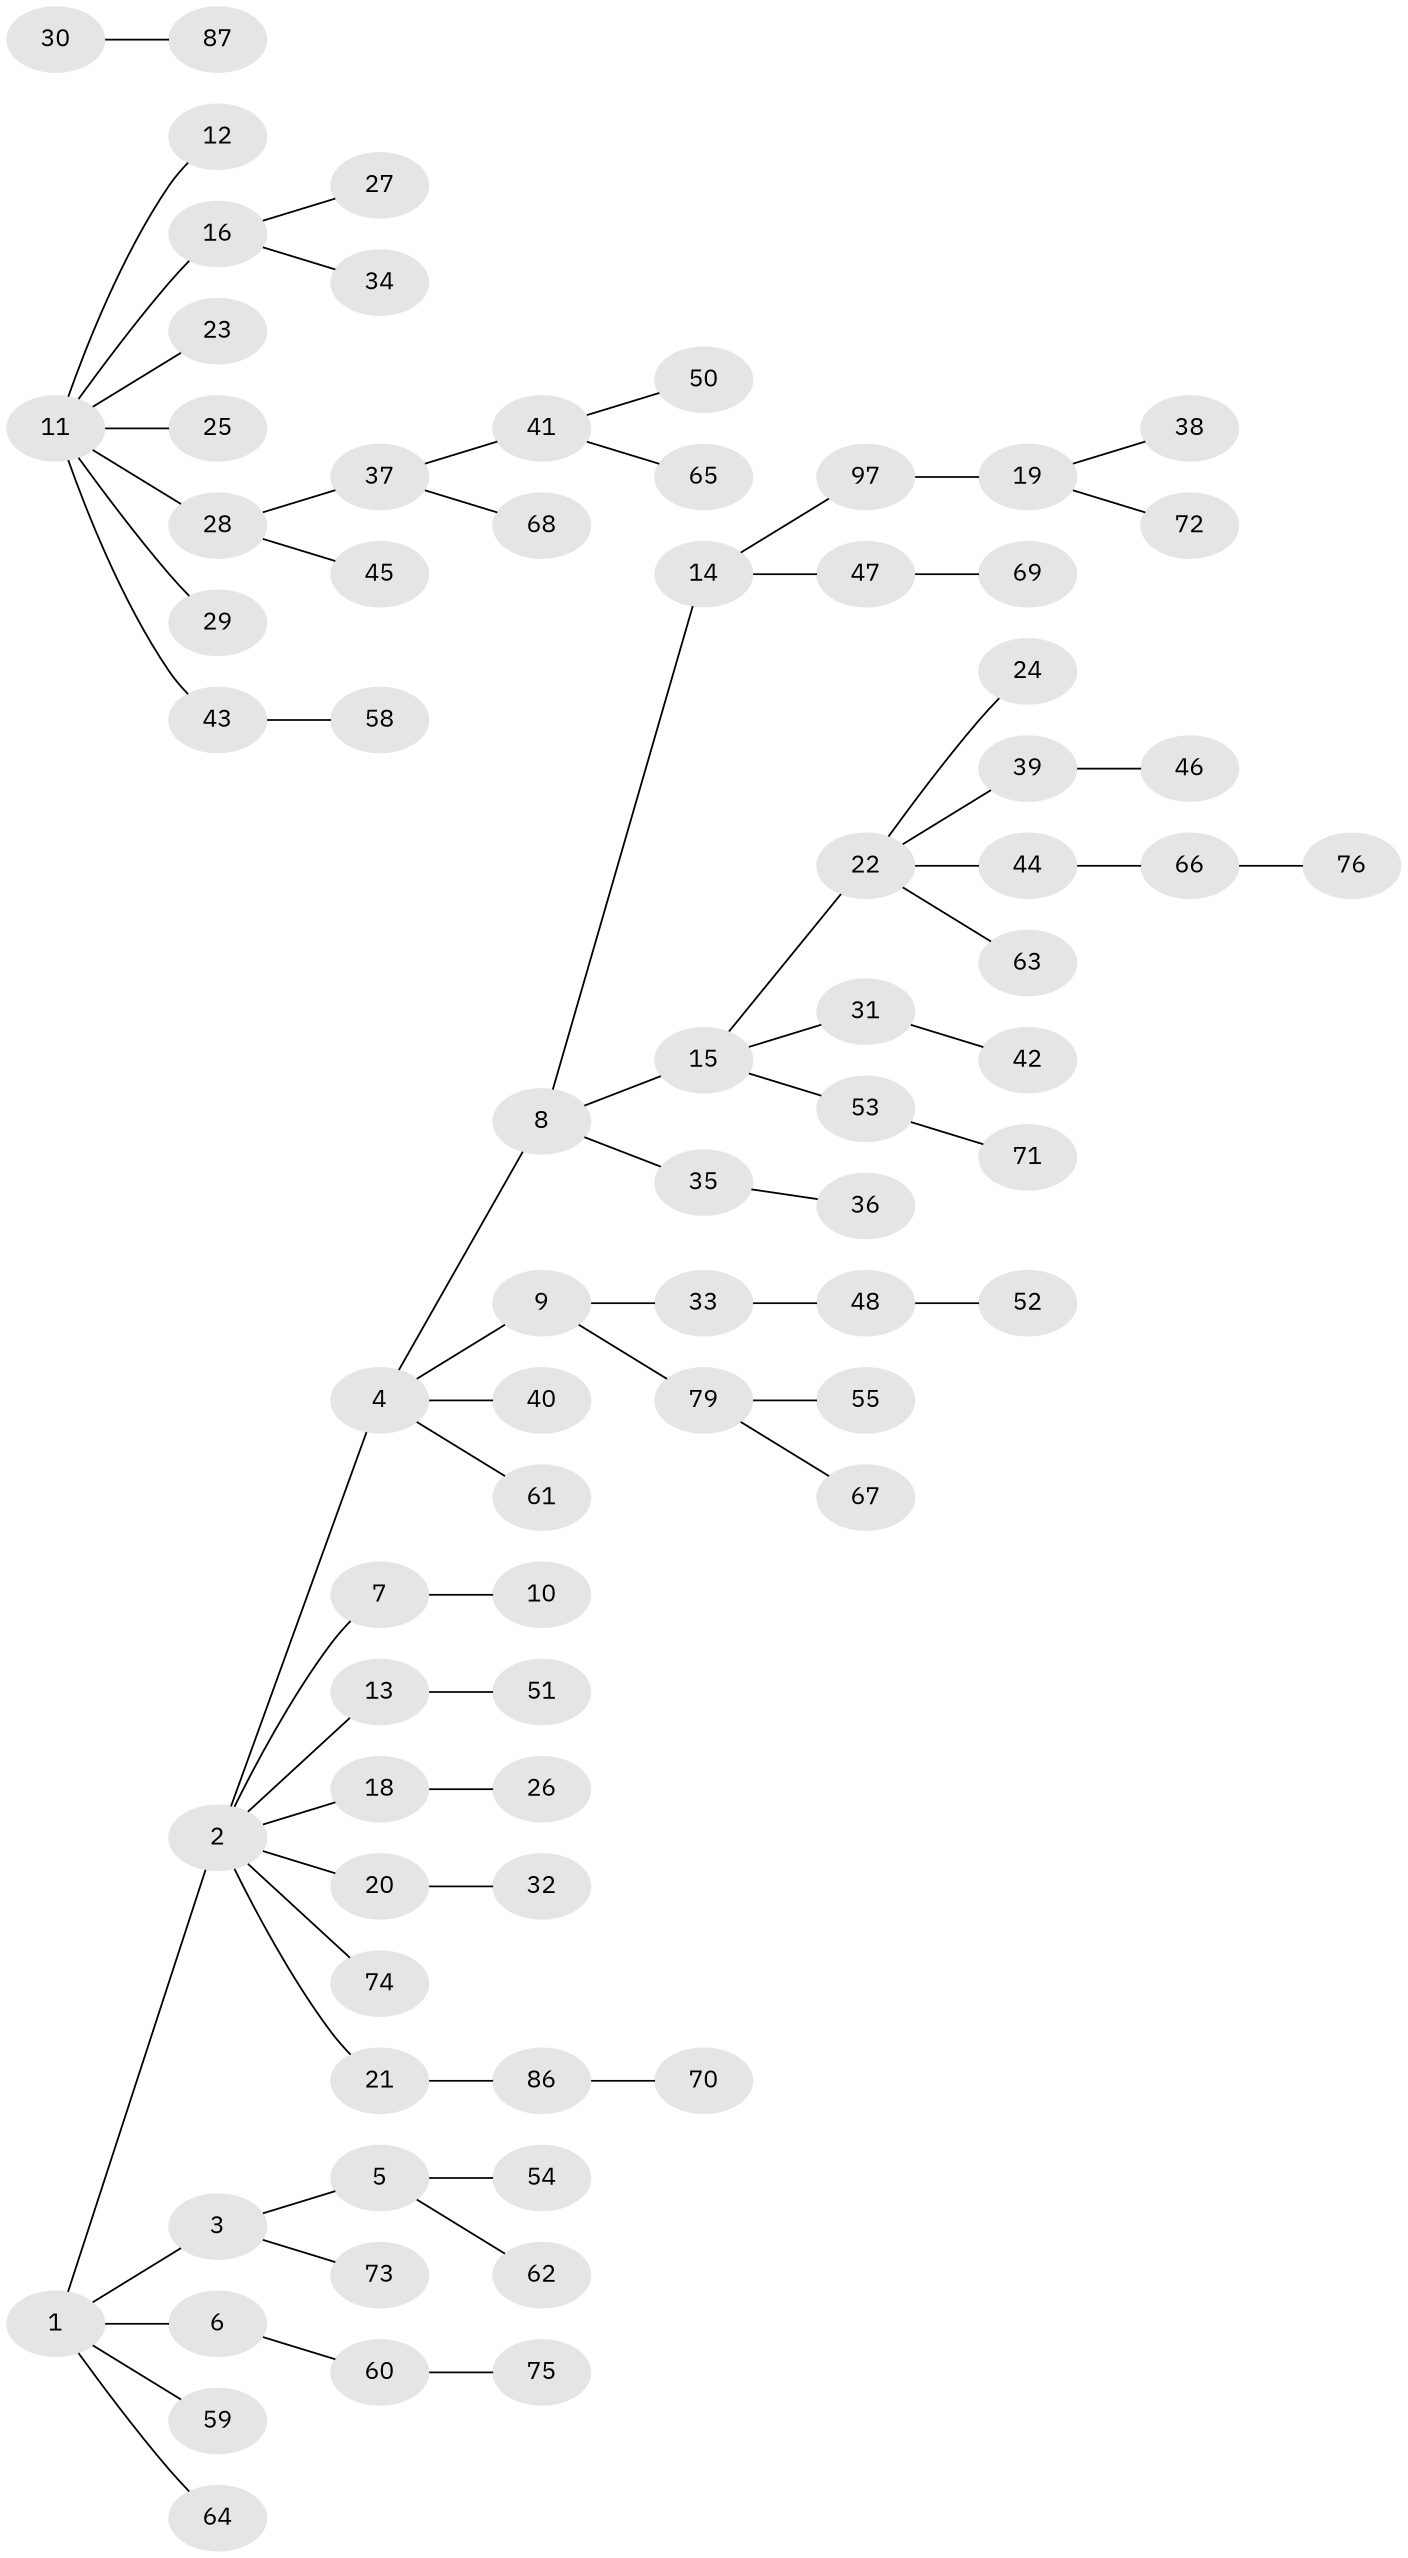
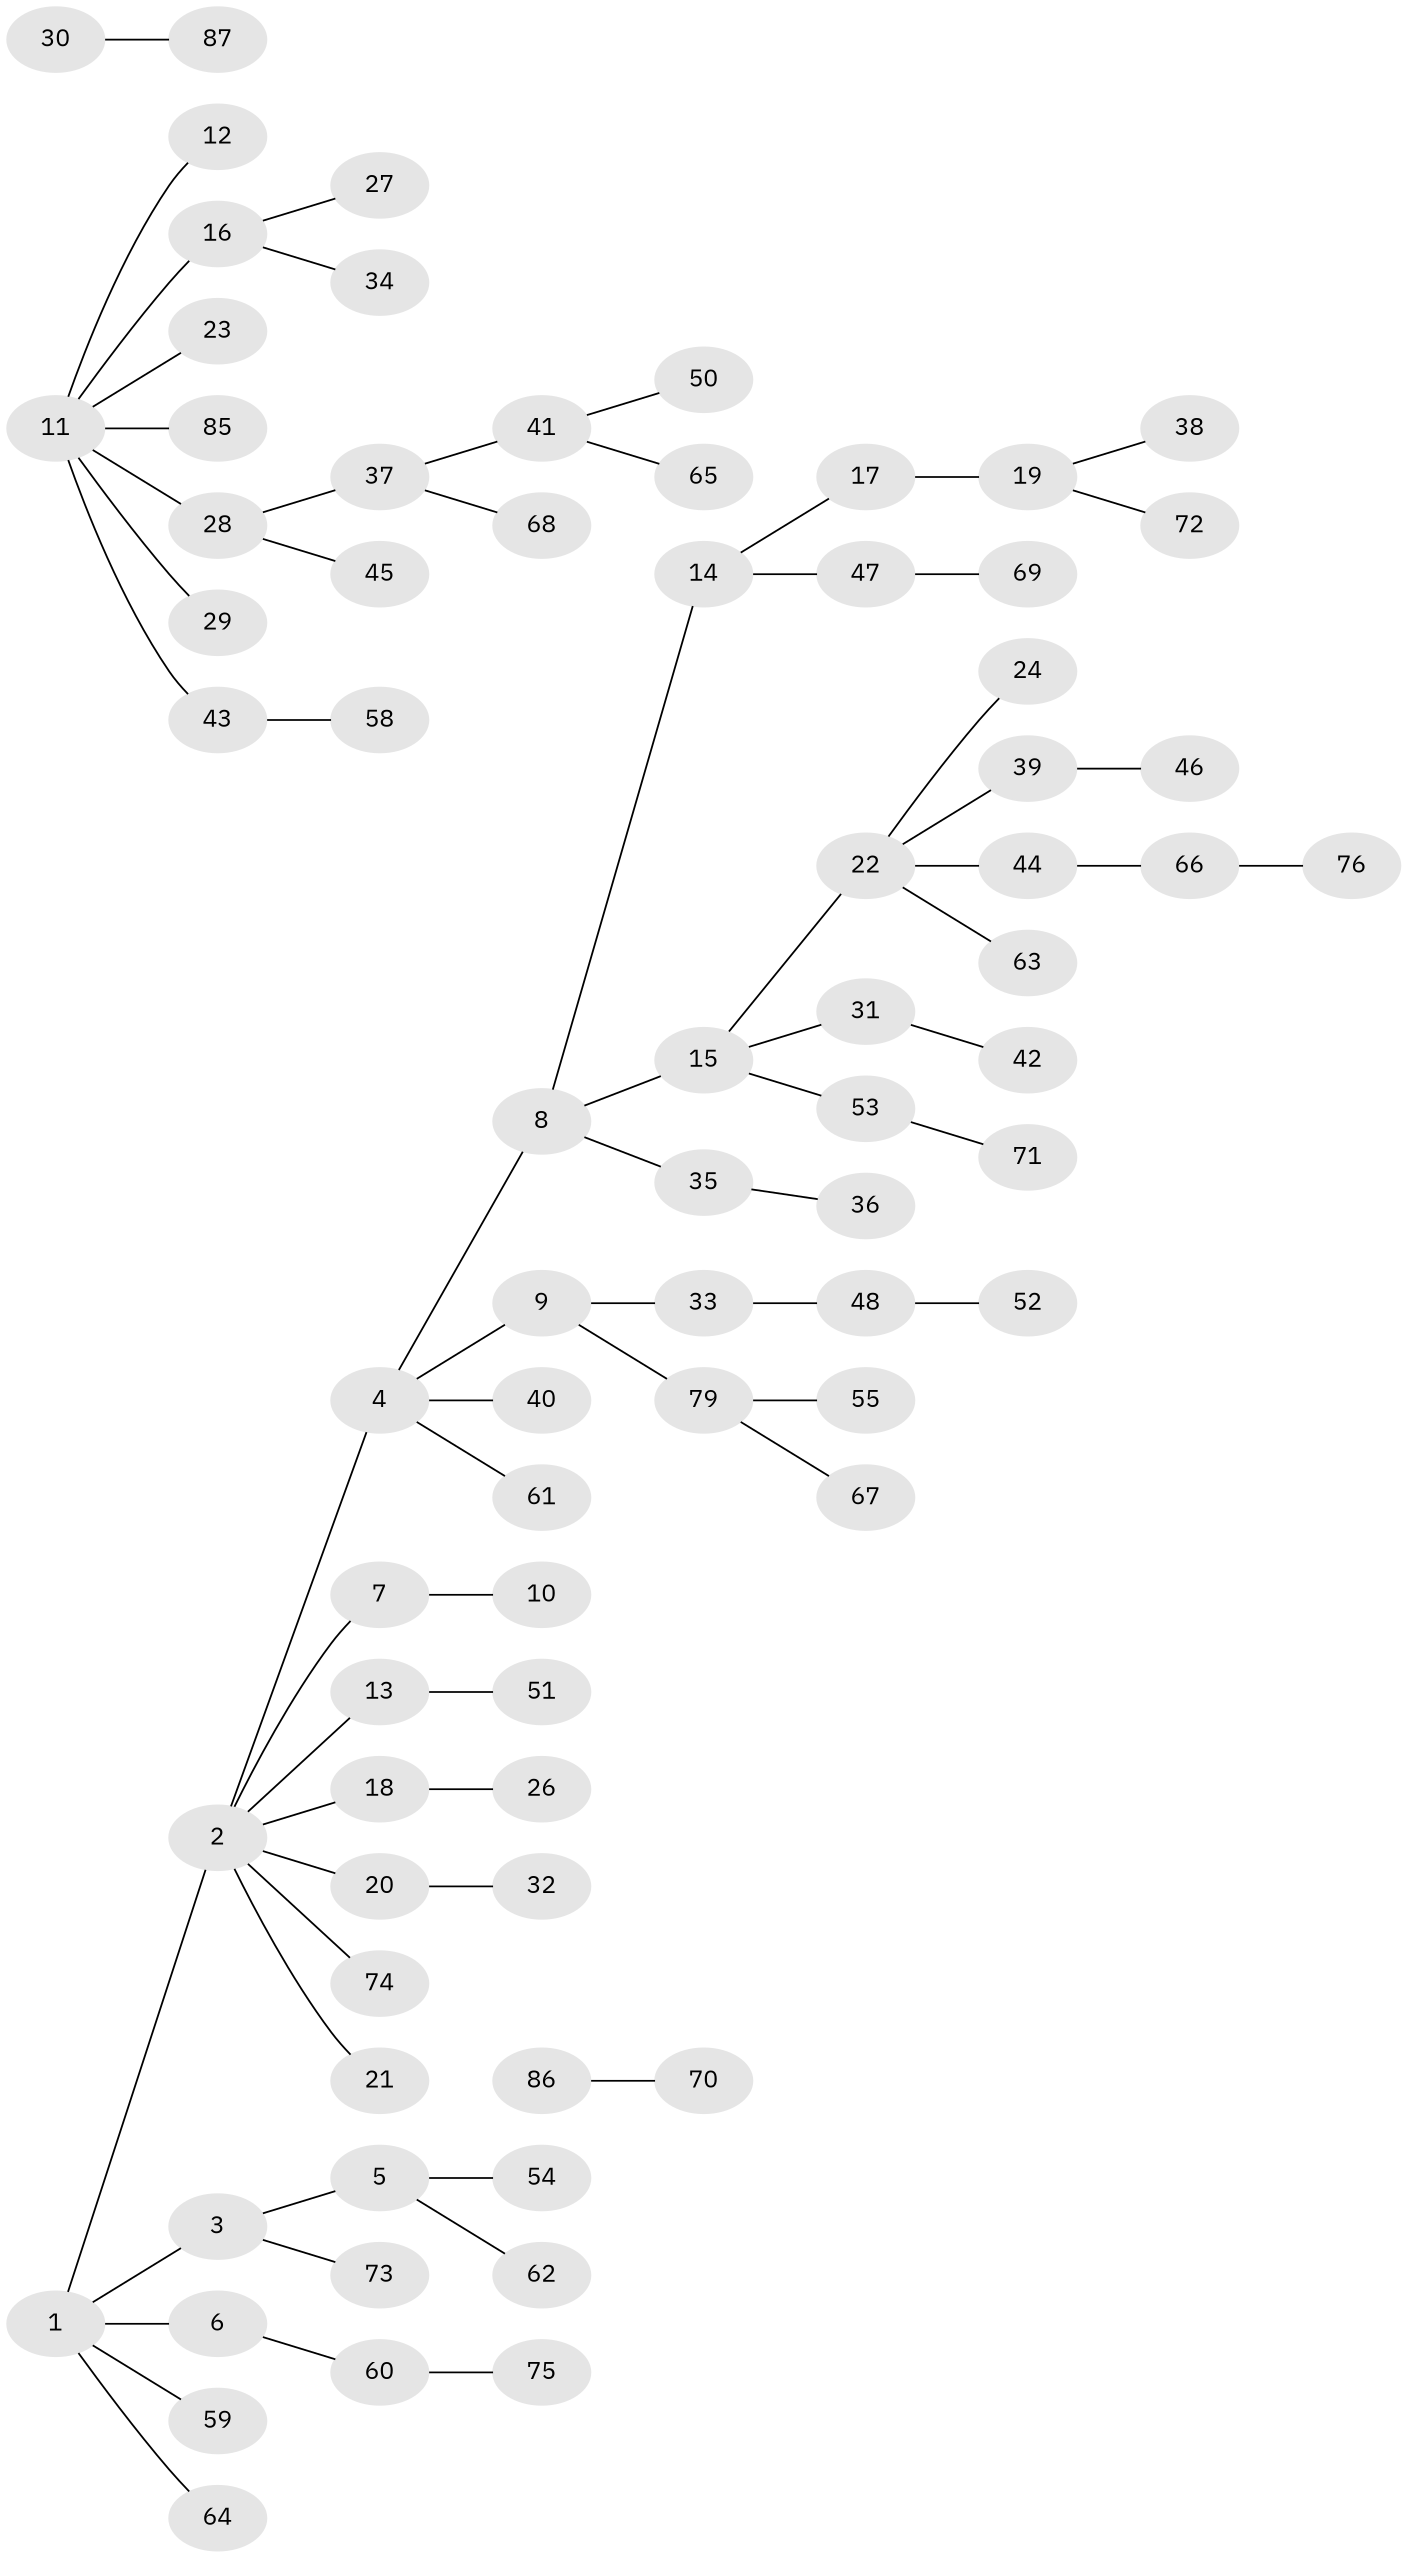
node "25": label "25" -> "85"
node "97": label "97" -> "17"
edge "21" -- "86": removed
